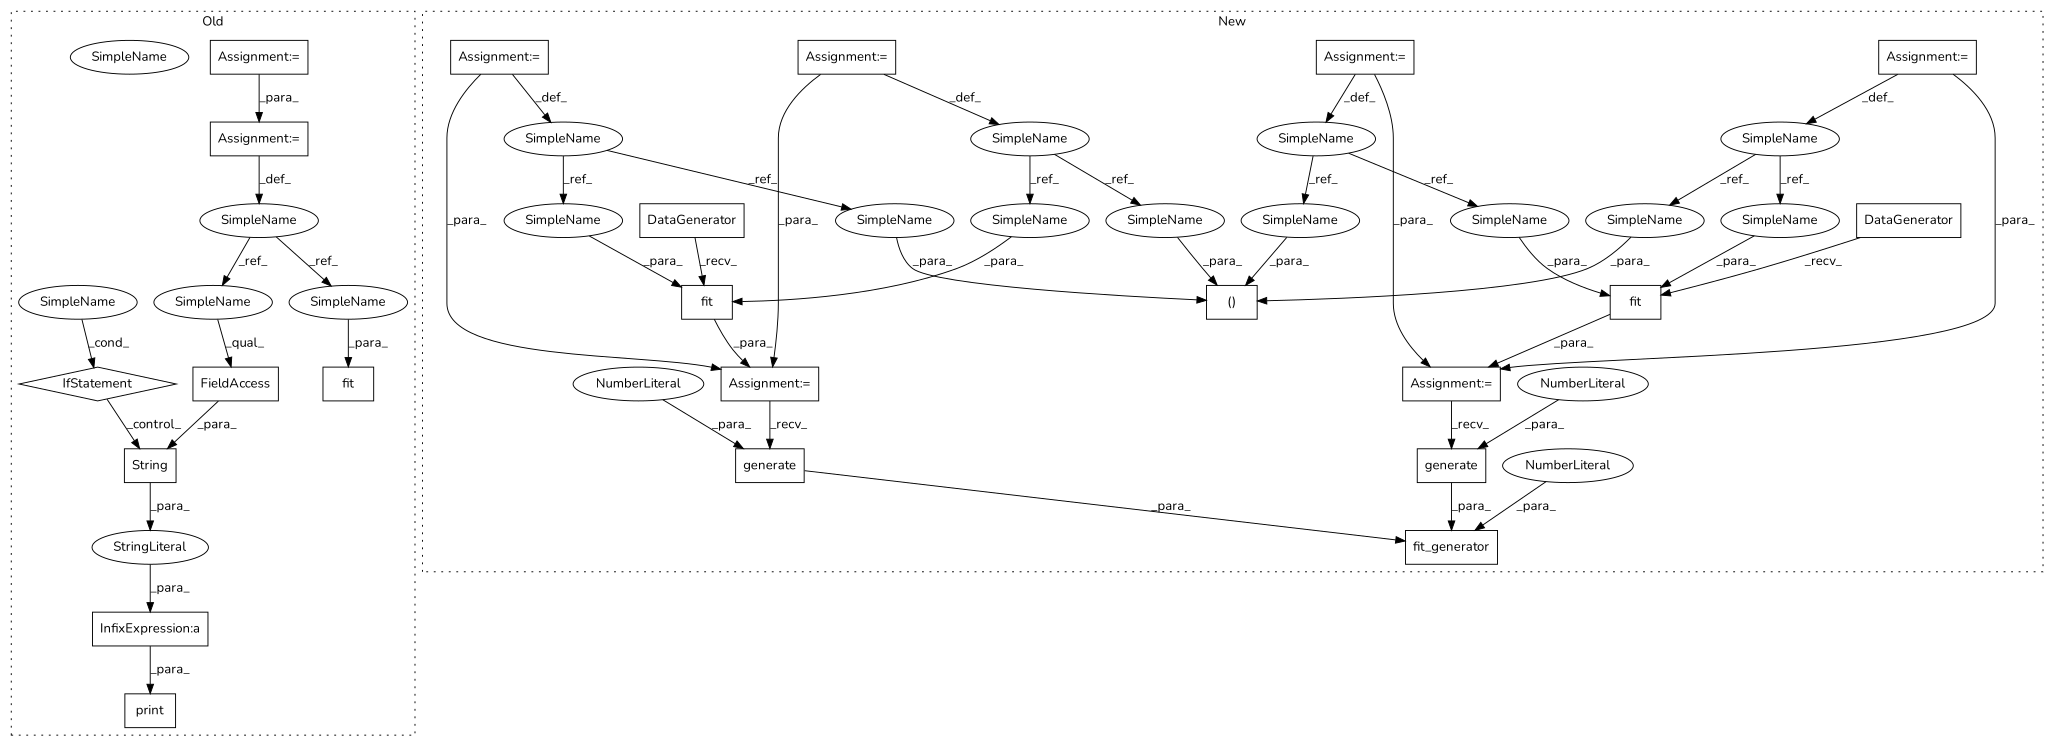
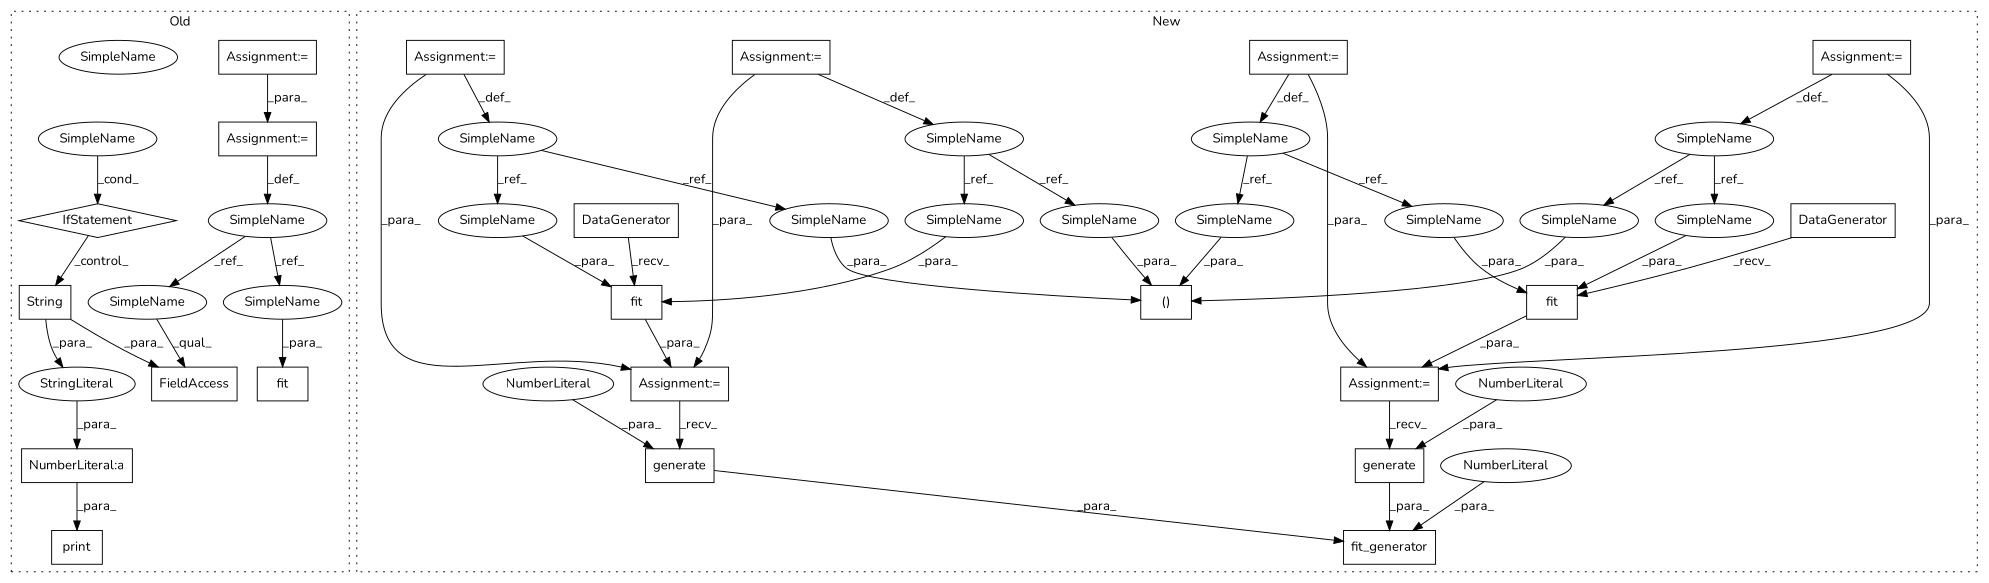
edge "FieldAccess" -> "String": reversed
node "InfixExpression:a": label "InfixExpression:a" -> "NumberLiteral:a"
